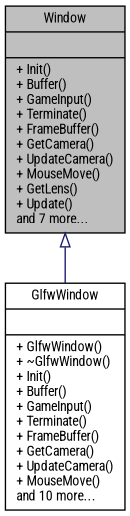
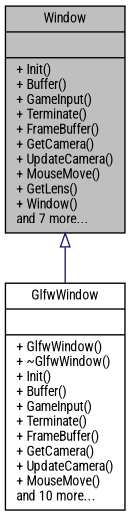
node "Window": text "+ Update()" -> "+ Window()"
